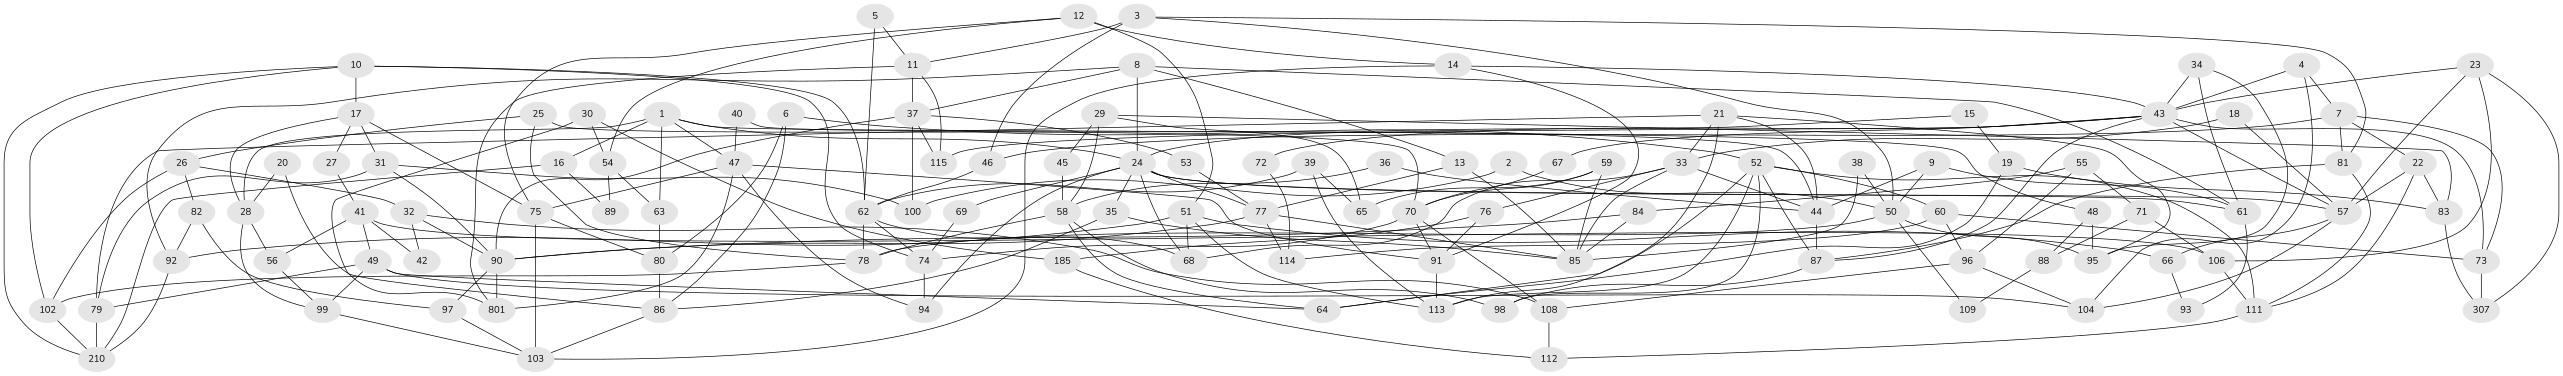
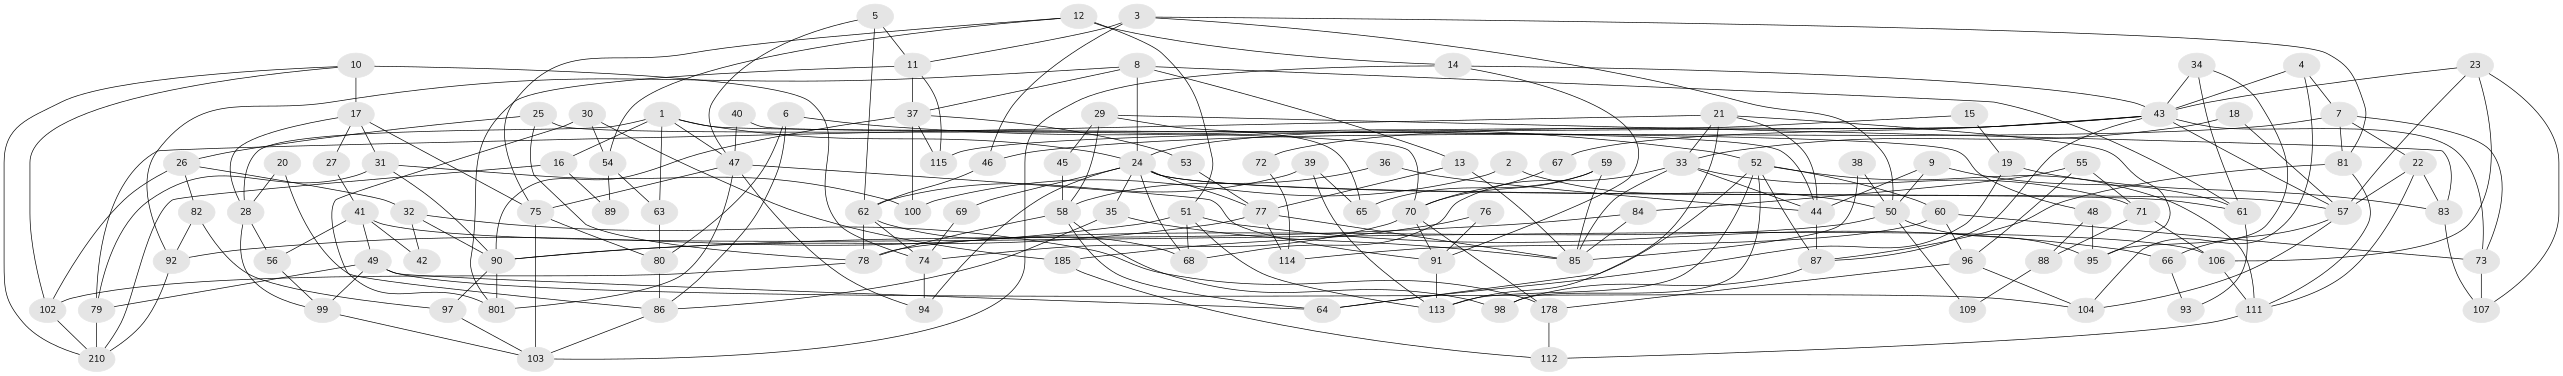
edge "5" -- "47": added
edge "10" -- "62": removed
edge "33" -- "76": now "33" -- "71"
node "108": label "108" -> "178"
node "307": label "307" -> "107"
